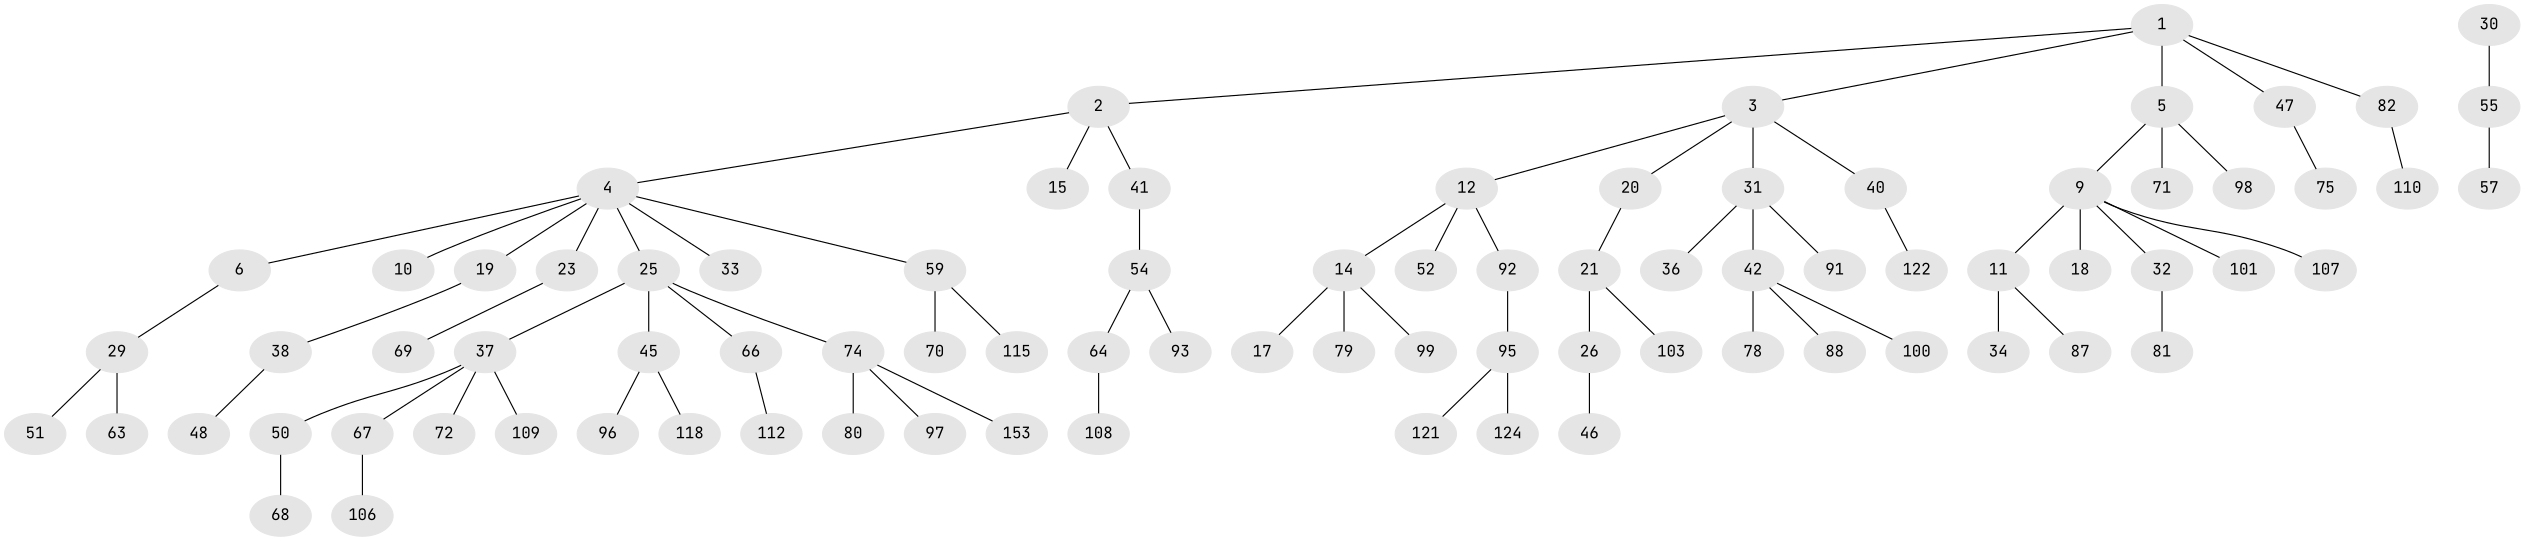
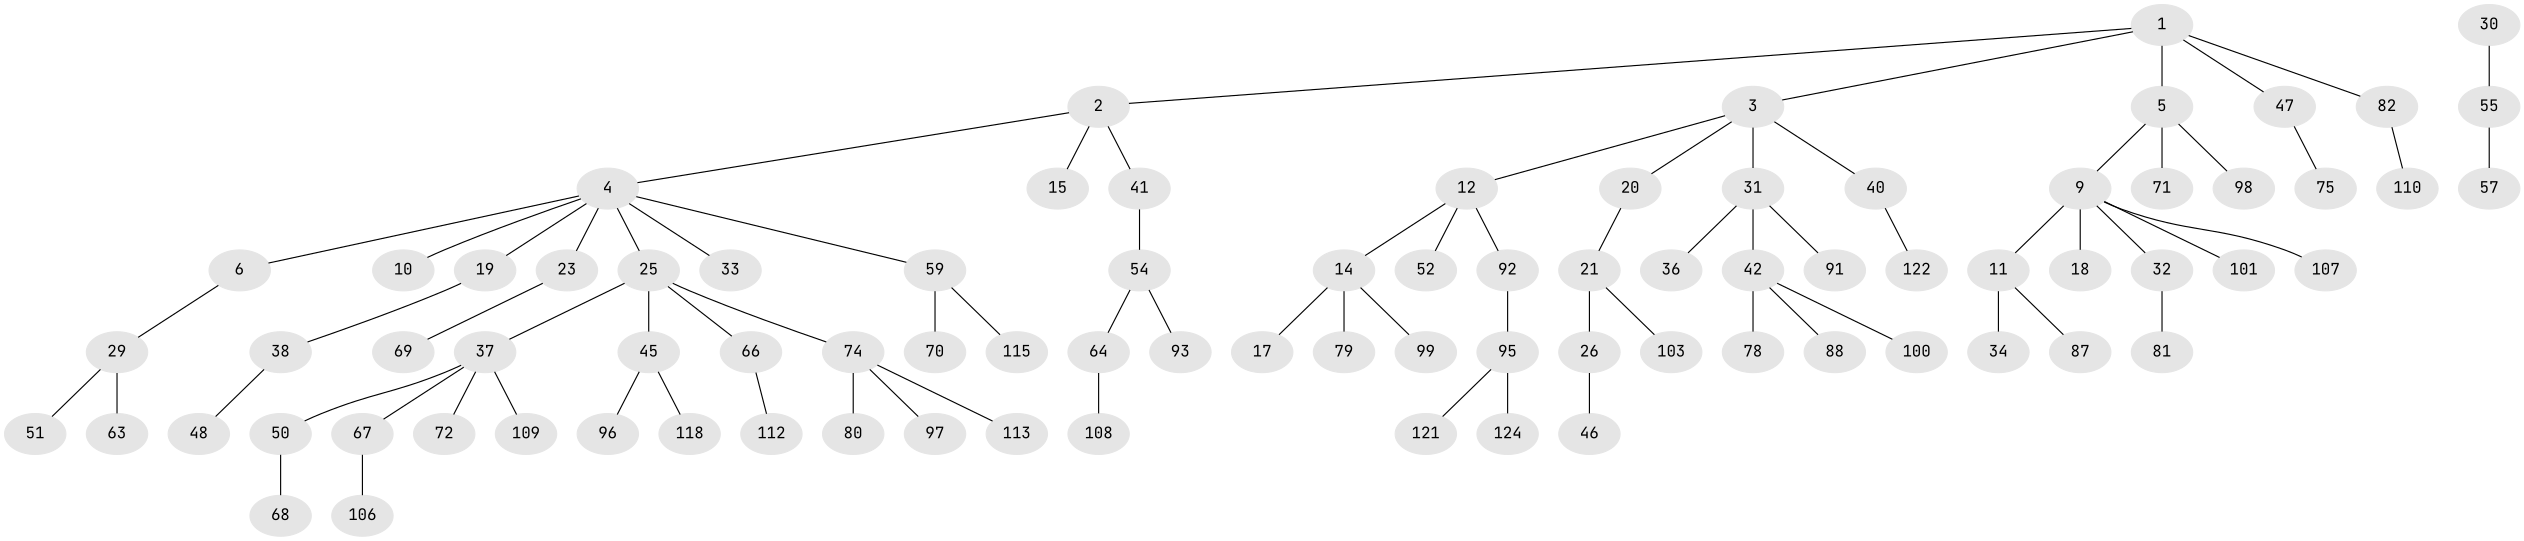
node "153": label "153" -> "113"
